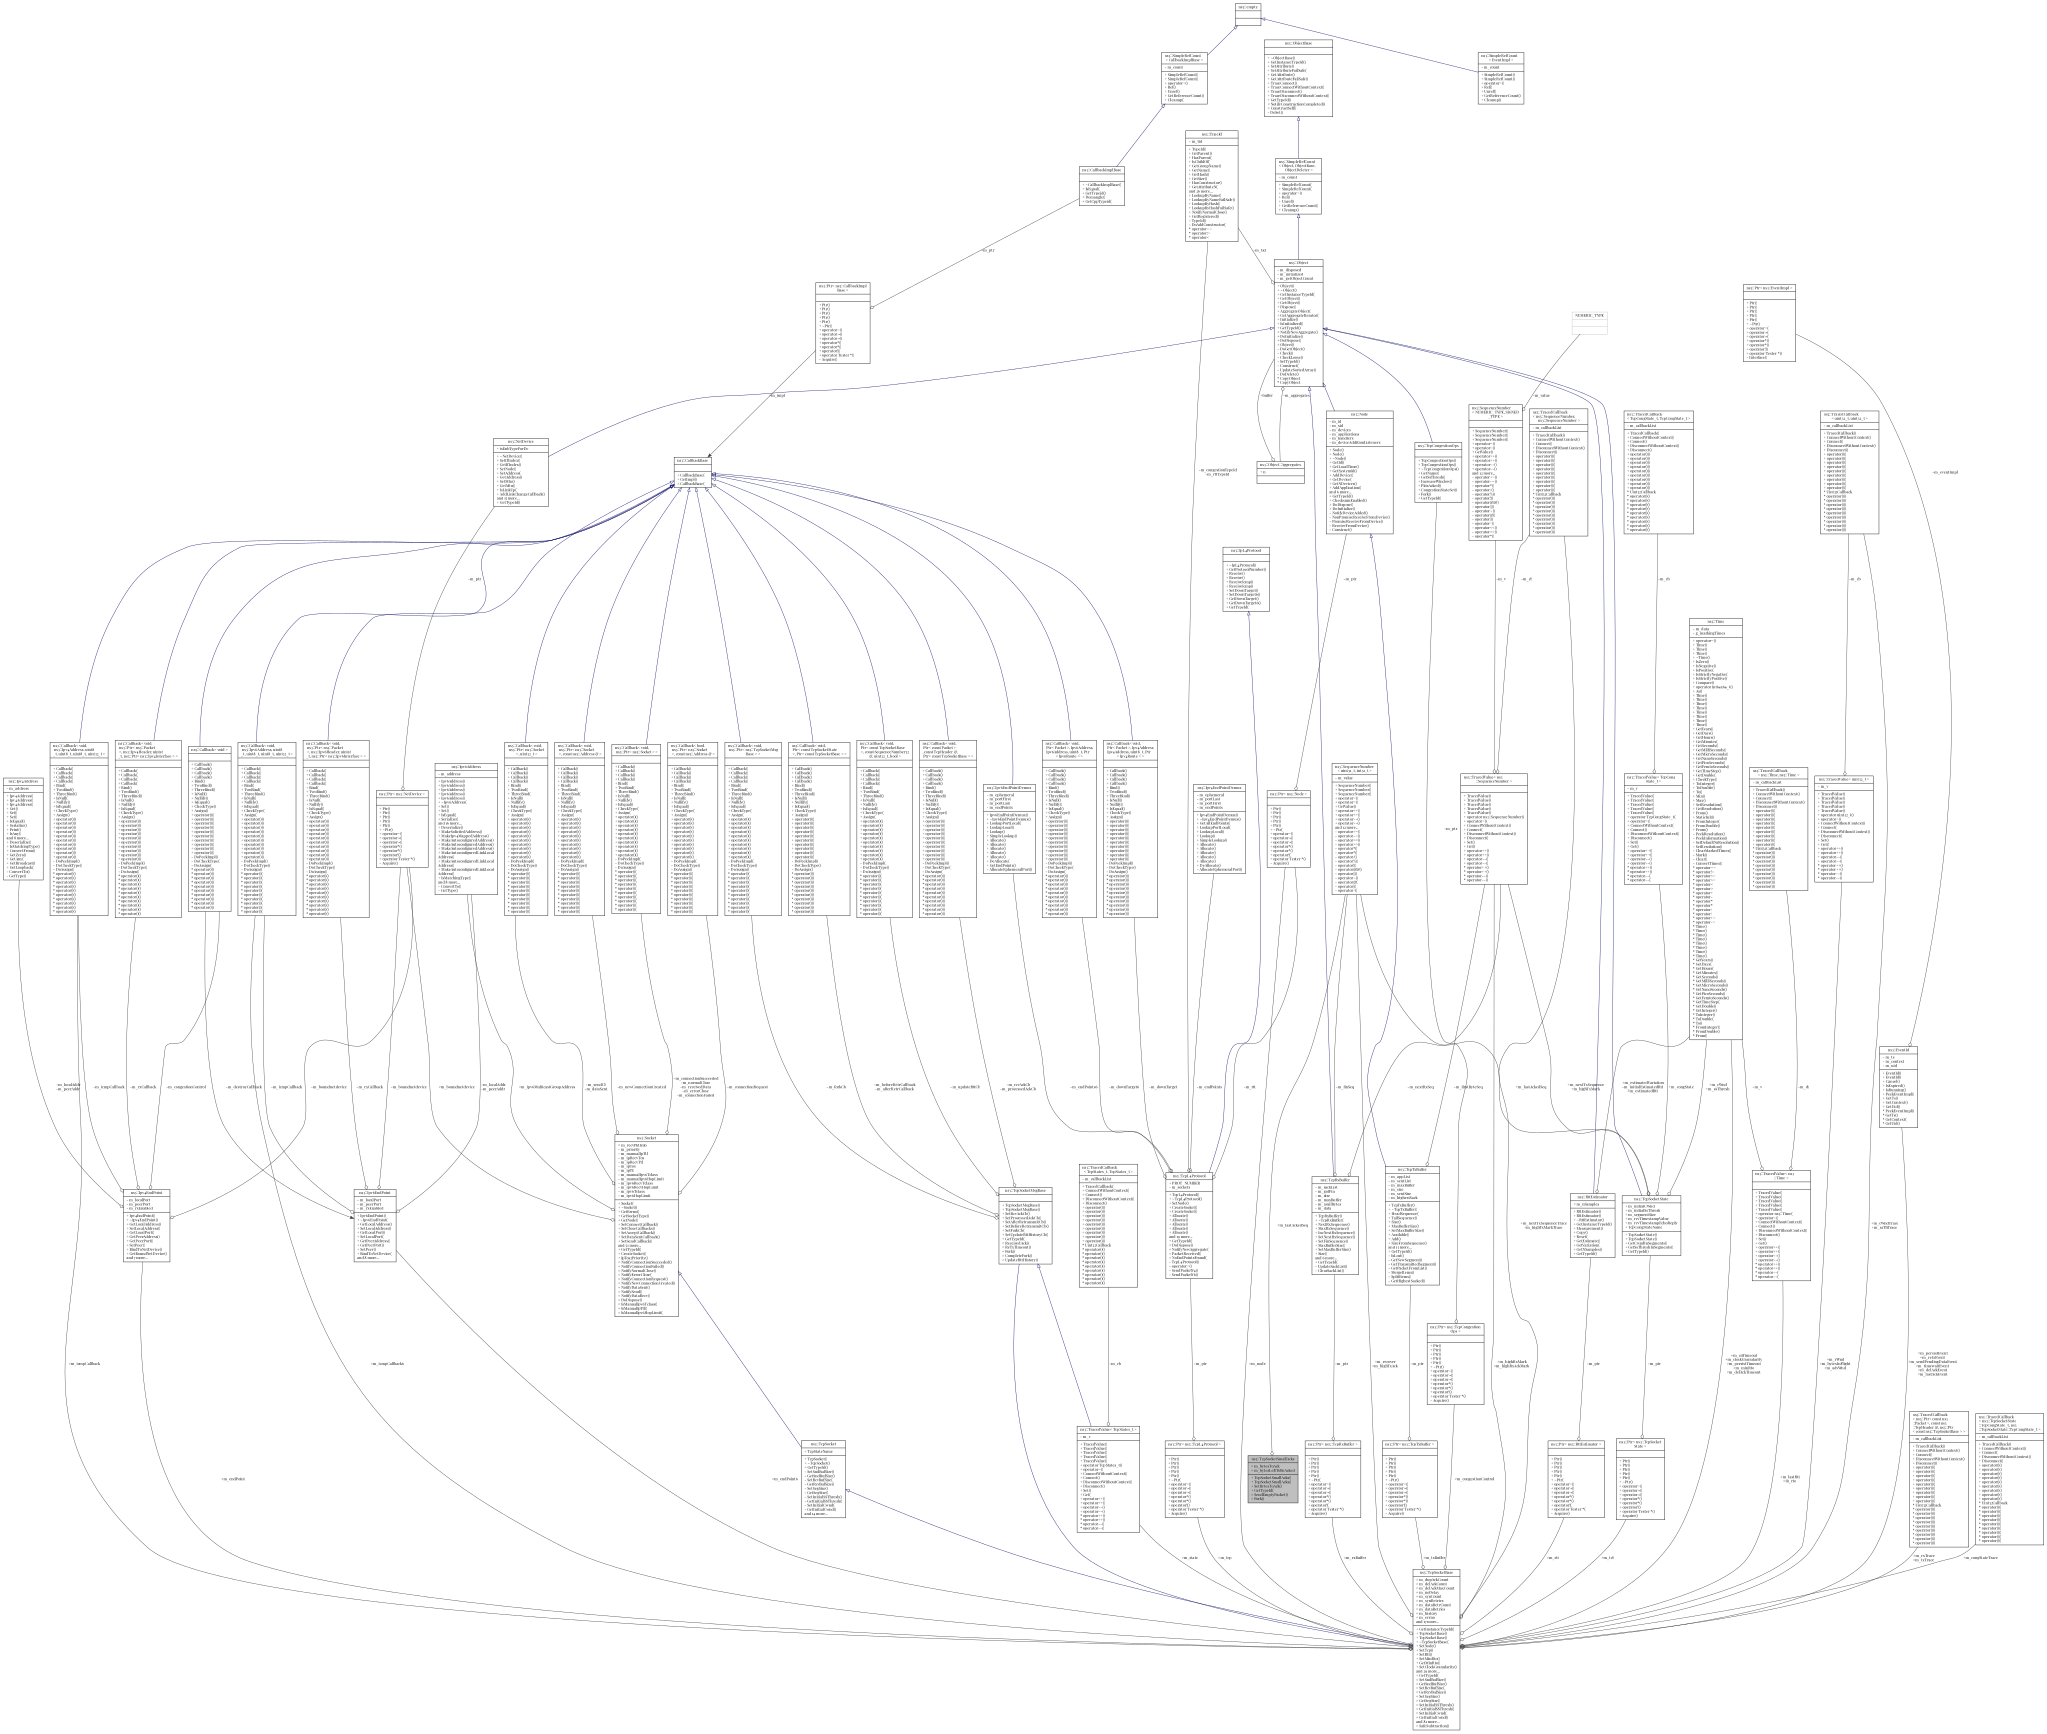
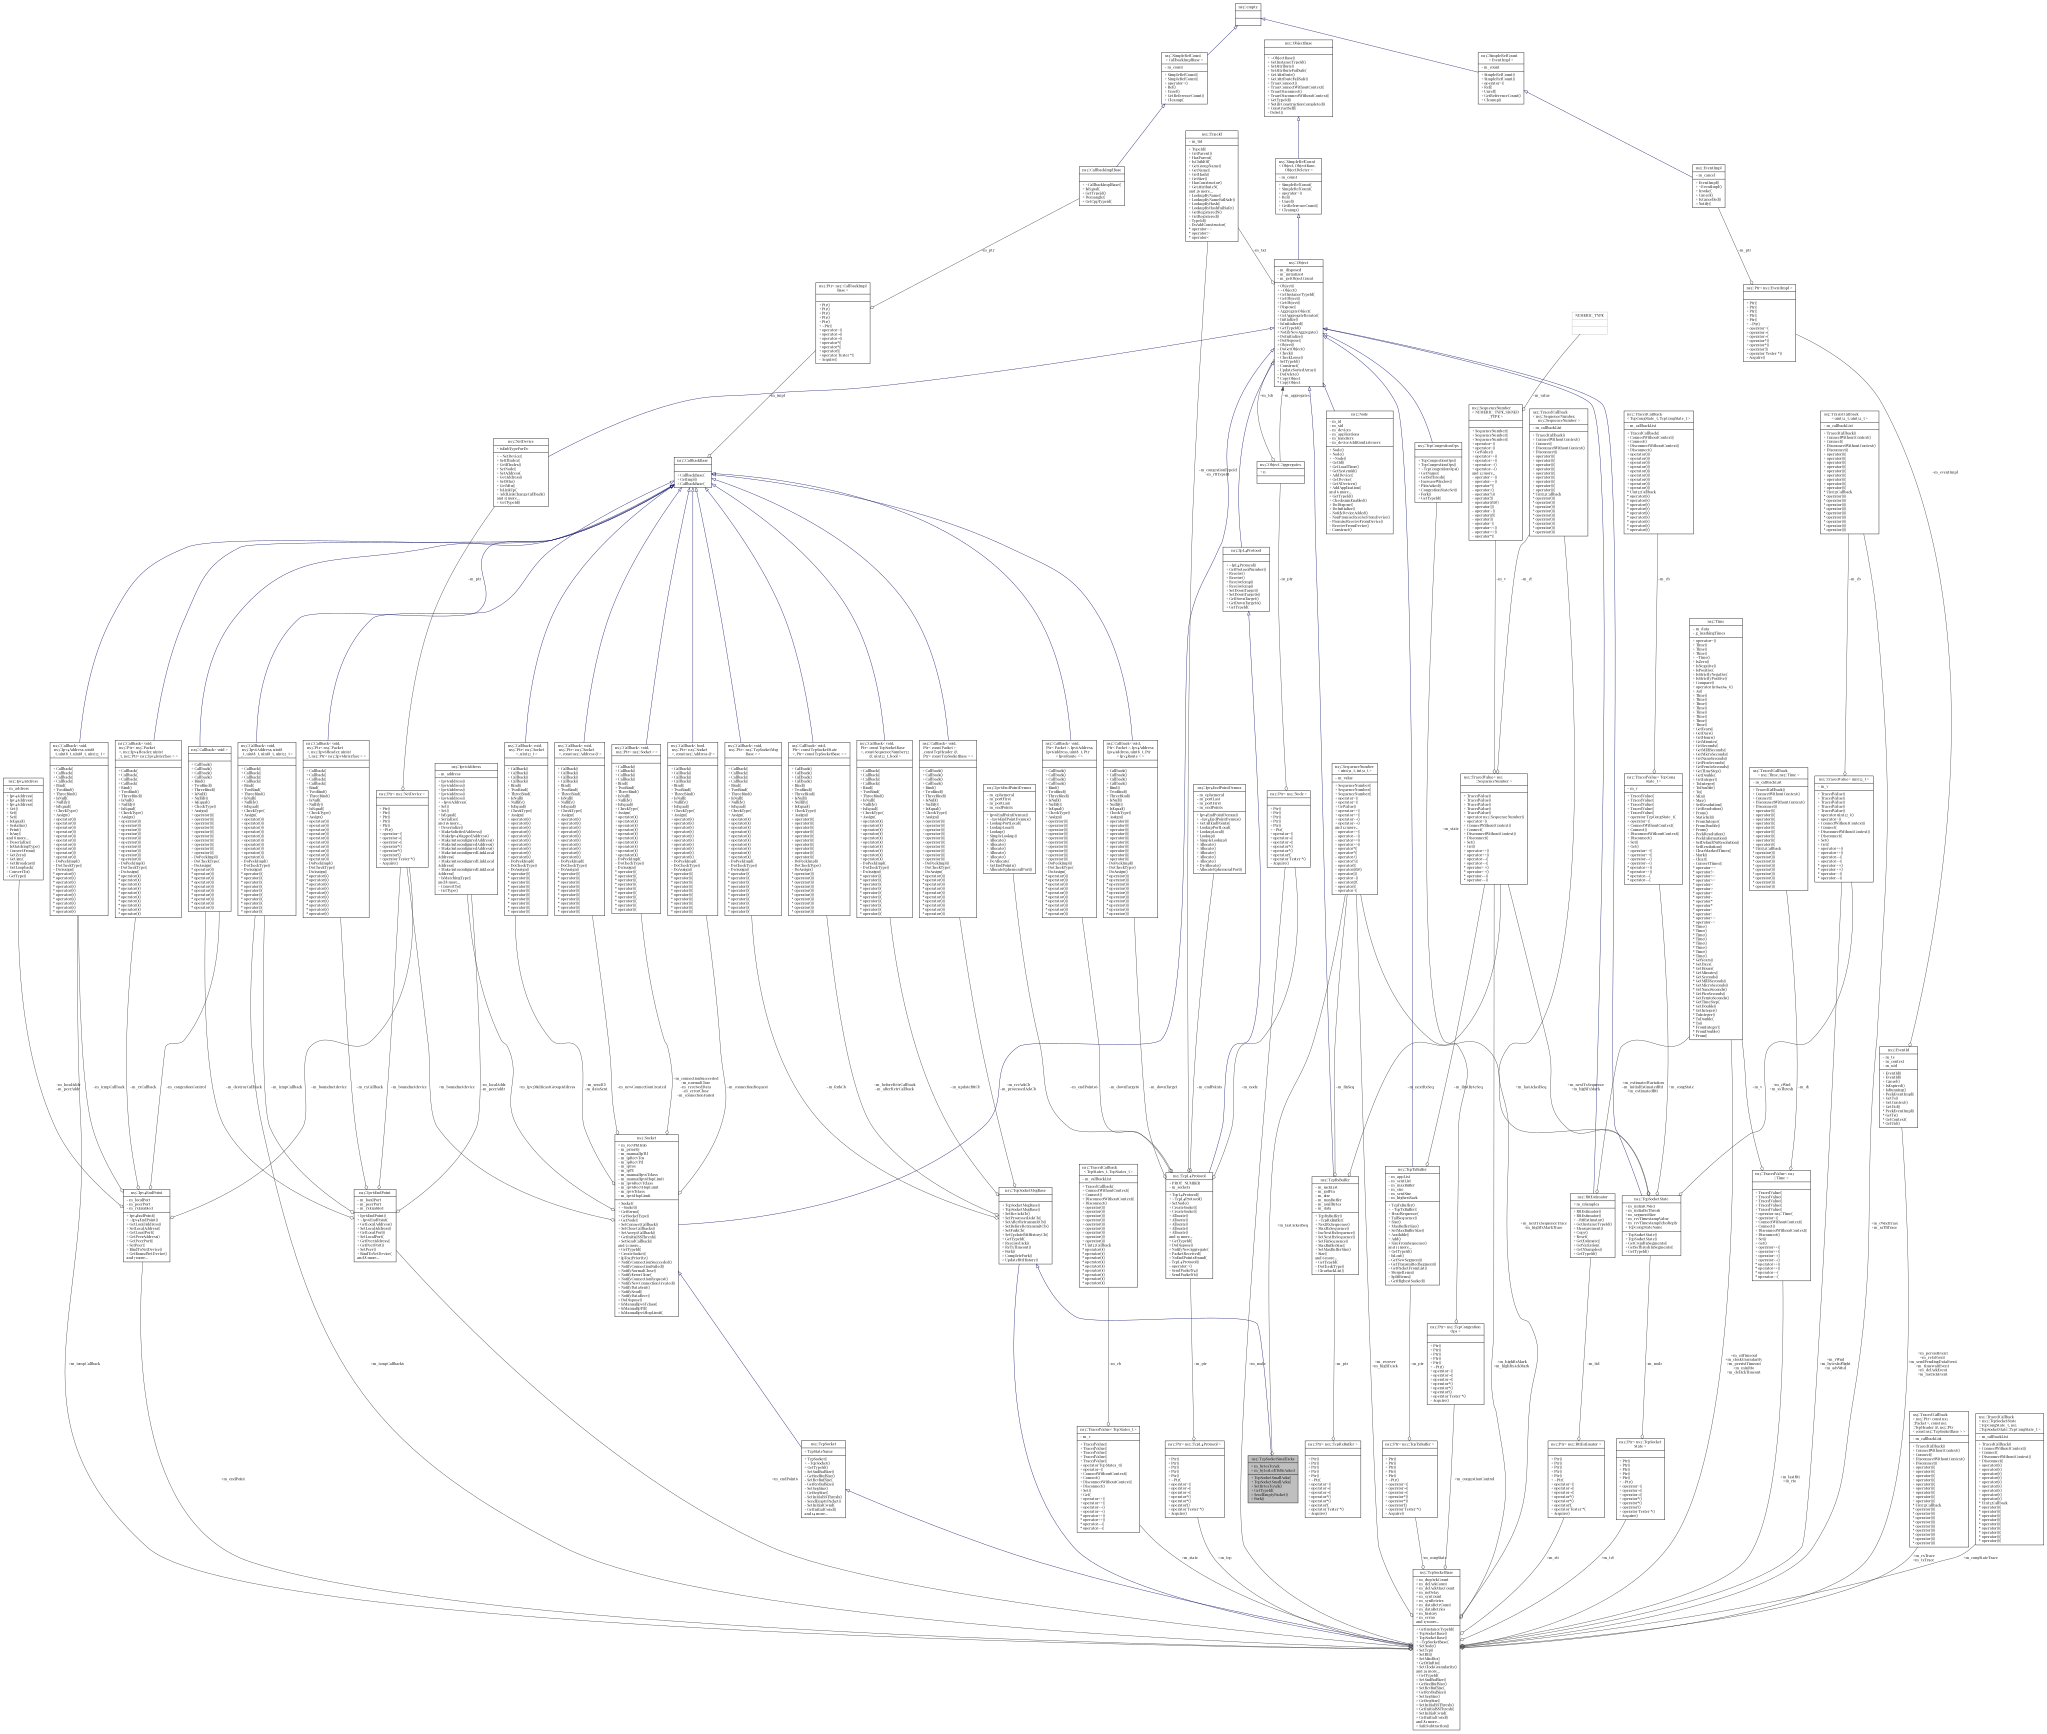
node "ns3::EventImpl": added
node "ns3::TypeId": text "+ NotifyNormalClose()" -> "+ GetRegisteredN()"
node "ns3::Ptr< ns3::EventImpl >": text "- Interface()" -> "- Acquire()"
edge "ns3::Object" -> "ns3::Object::Aggregates": label " +buffer" -> " #m_tcb"
edge "ns3::Ptr< ns3::CallbackImpl" -> "ns3::CallbackBase": arrowhead normal -> odiamond
edge "ns3::Object::Aggregates" -> "ns3::Object": arrowhead odiamond -> normal
edge "ns3::IpL4Protocol" -> "ns3::Object": added
edge "ns3::Ipv6EndPointDemux" -> "ns3::CallbackBase": now "ns3::Callback< bool," -> "ns3::CallbackBase"
edge "ns3::Node" -> "ns3::Ptr< ns3::Node >": now "ns3::Object::Aggregates" -> "ns3::Ptr< ns3::Node >"
node "ns3::Time": text "+ CheckType()" -> "+ GetInteger()"
edge "ns3::TcpCongestionOps" -> "ns3::Ptr< ns3::TcpCongestion": label " -m_ptr" -> " -m_state"
edge "ns3::TcpTxBuffer" -> "ns3::Node": now "ns3::TcpTxBuffer" -> "ns3::Object"
edge "ns3::Socket" -> "ns3::Object": added
edge "ns3::Ipv6Address" -> "ns3::Socket": label " #m_ipv6MulticastGroupAddress" -> " #m_ipv2MulticastGroupAddress"
edge "ns3::Ptr< ns3::Node >" -> "ns3::TcpL4Protocol": label " -m_rtt" -> " -m_node"
edge "ns3::Callback< void >" -> "ns3::Ipv6EndPoint": arrowhead normal -> odiamond
edge "ns3::Time" -> "ns3::TcpSocketState": now "ns3::TracedValue< uint32_t >" -> "ns3::TcpSocketState"
node "ns3::Socket": text "+ SetDataSentCallback()" -> "+ GetInitialSSThresh()"
node "ns3::TcpRxBuffer": text "- UpdateSackList()" -> "- DoCheckType()"
edge "ns3::TracedValue< TcpStates_t >" -> "ns3::TcpSocketMsgBase": now "ns3::TcpSocketSmallAcks" -> "ns3::TcpSocketMsgBase"
edge "ns3::RttEstimator" -> "ns3::Ptr< ns3::RttEstimator >": label " -m_ptr" -> " -m_tid"
edge "ns3::TcpSocketState" -> "ns3::Ptr< ns3::TcpSocket": label " -m_ptr" -> " -m_node"
node "ns3::TcpSocket": text "- GetInitialSSThresh()" -> "- SendEmptyPacket()"
edge "ns3::Ptr< ns3::TcpTxBuffer >" -> "ns3::TcpSocketBase": label " #m_txBuffer" -> " +m_congState"
edge "ns3::Ptr< ns3::TcpRxBuffer >" -> "ns3::TcpSocketBase": removed, label "#m_rxBuffer"
